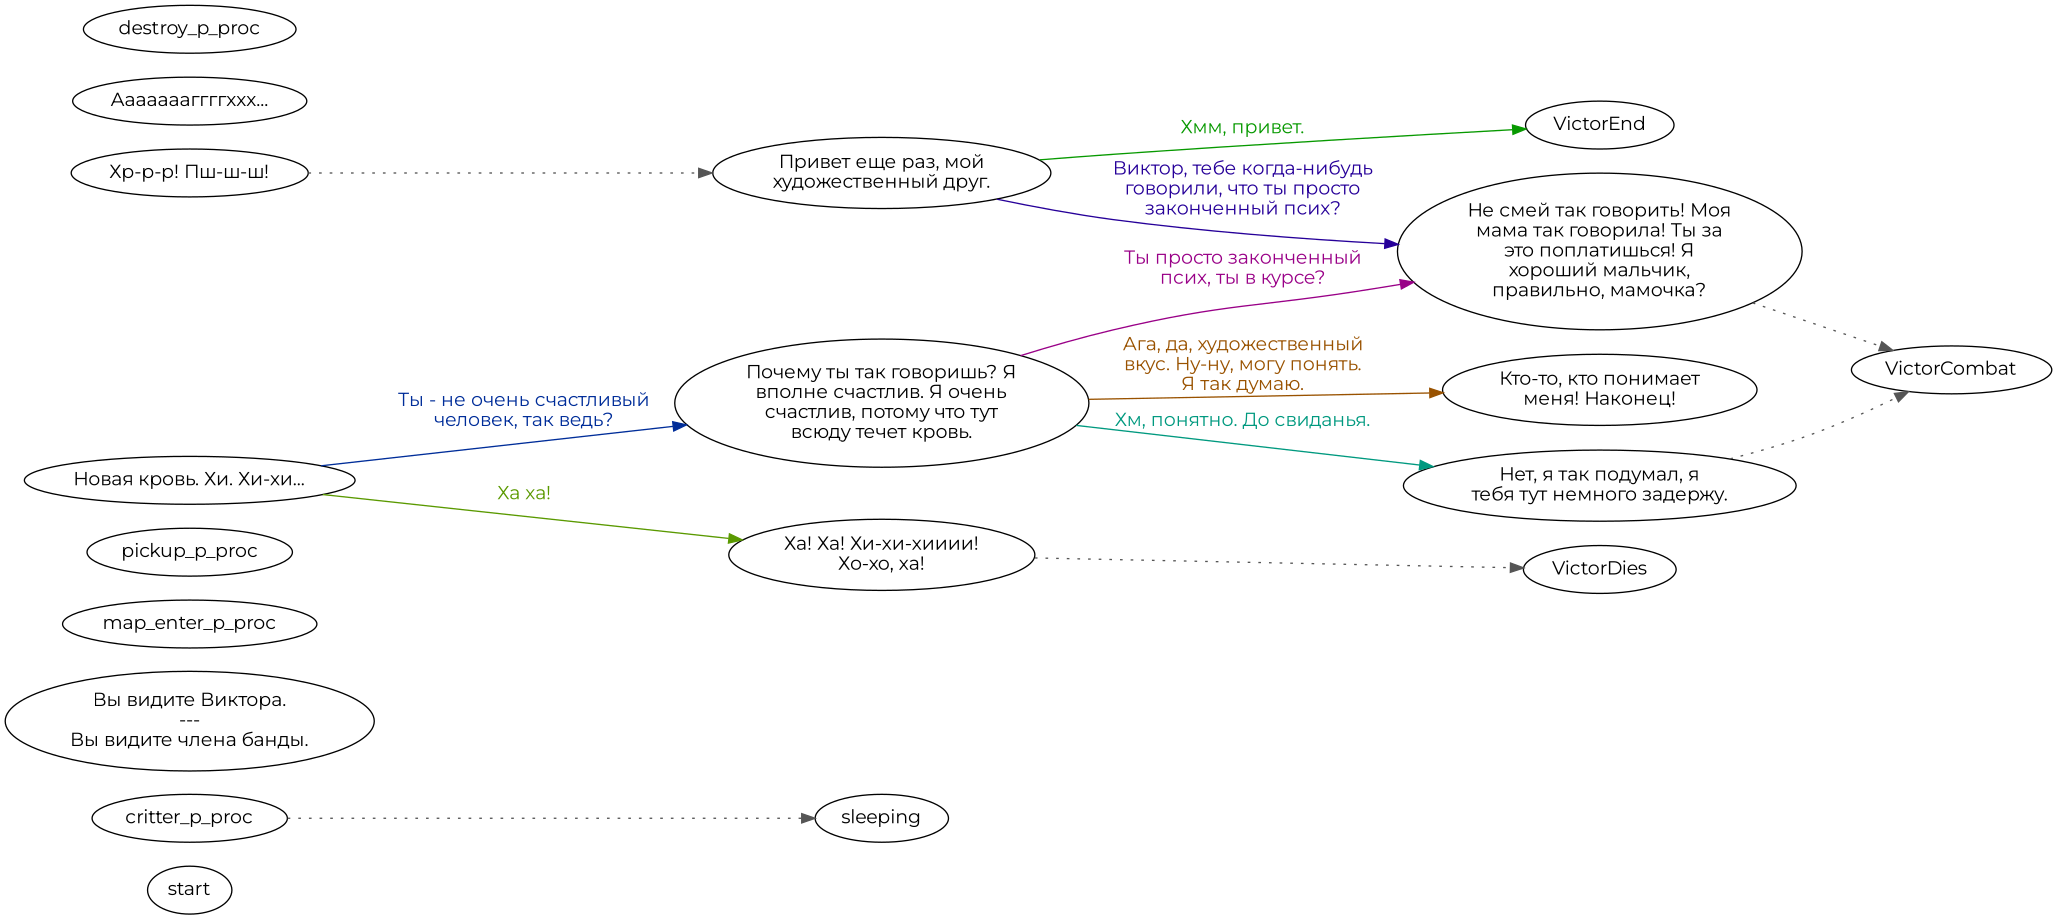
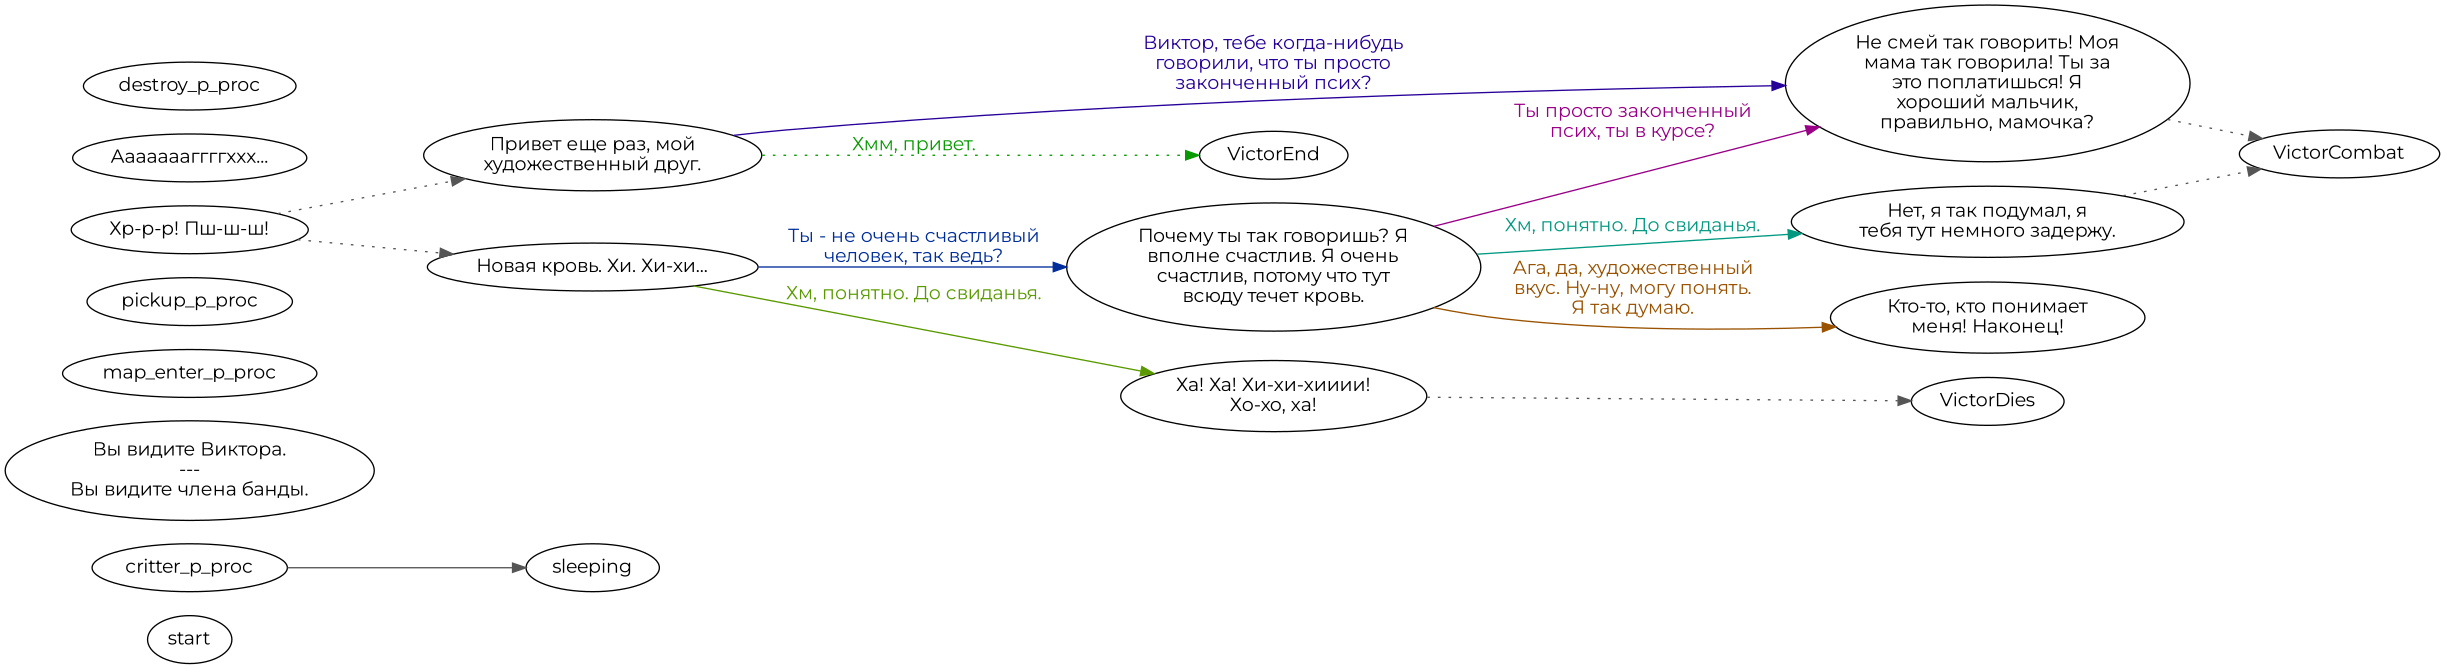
edge "Привет еще раз, мой художественный друг." -> "VictorEnd": style solid -> dotted
edge "Хр-р-р! Пш-ш-ш!" -> "Новая кровь. Хи. Хи-хи...": added
edge "Новая кровь. Хи. Хи-хи..." -> "Ха! Ха! Хи-хи-хииии! Хо-хо, ха!": label "Ха ха!" -> "Хм, понятно. До свиданья."
edge "critter_p_proc" -> "sleeping": style dotted -> solid
